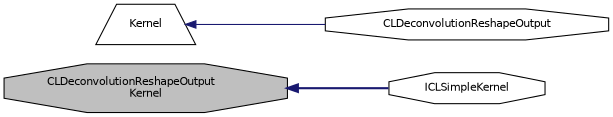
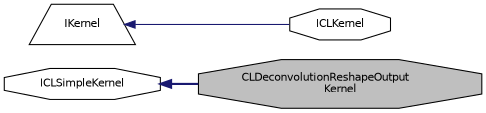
node "Kernel": label "Kernel" -> "IKernel"
node "CLDeconvolutionReshapeOutput": label "CLDeconvolutionReshapeOutput" -> "ICLKernel"
edge "ICLSimpleKernel" -> "CLDeconvolutionReshapeOutput Kernel": reversed
